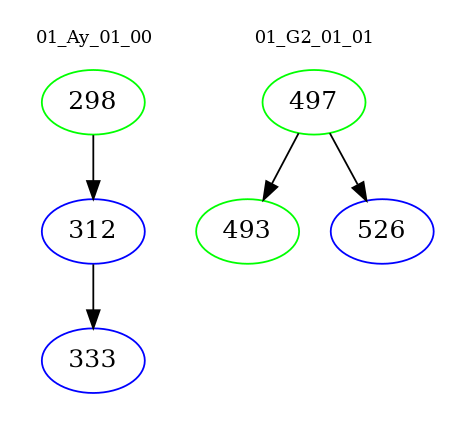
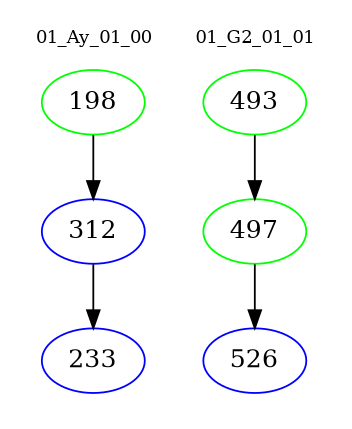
node "298": label "298" -> "198"
edge "497" -> "493": reversed
node "333": label "333" -> "233"
